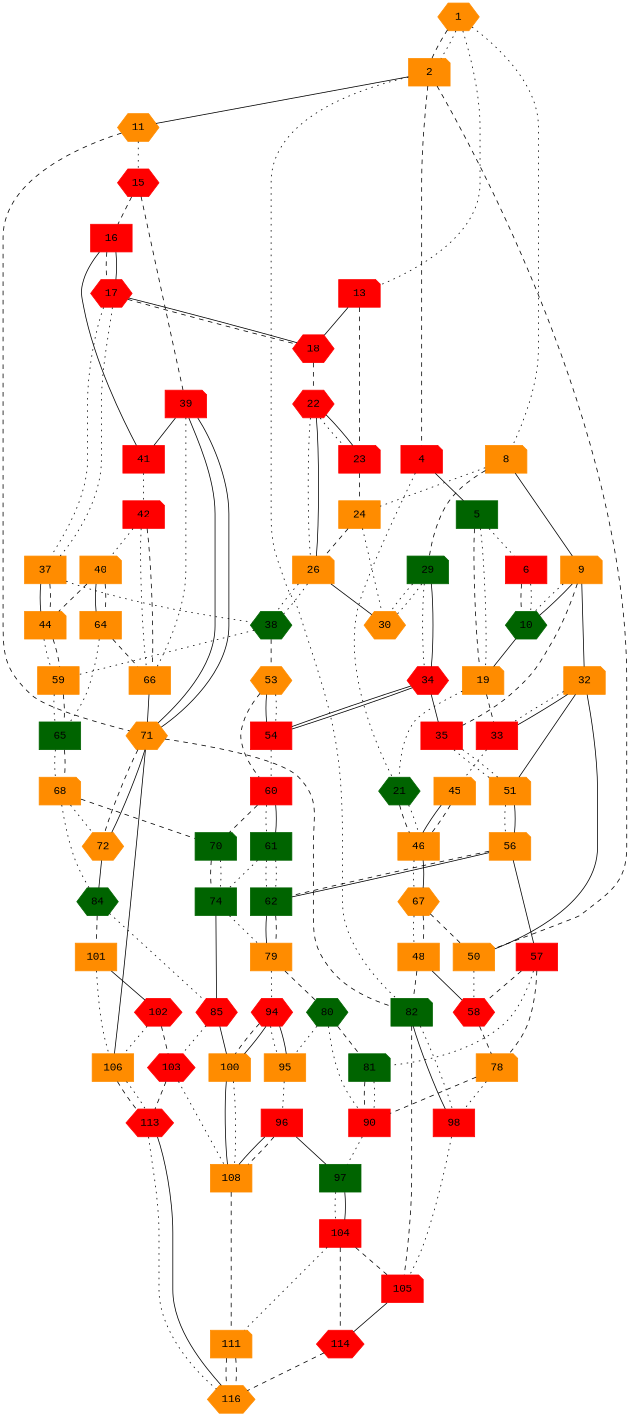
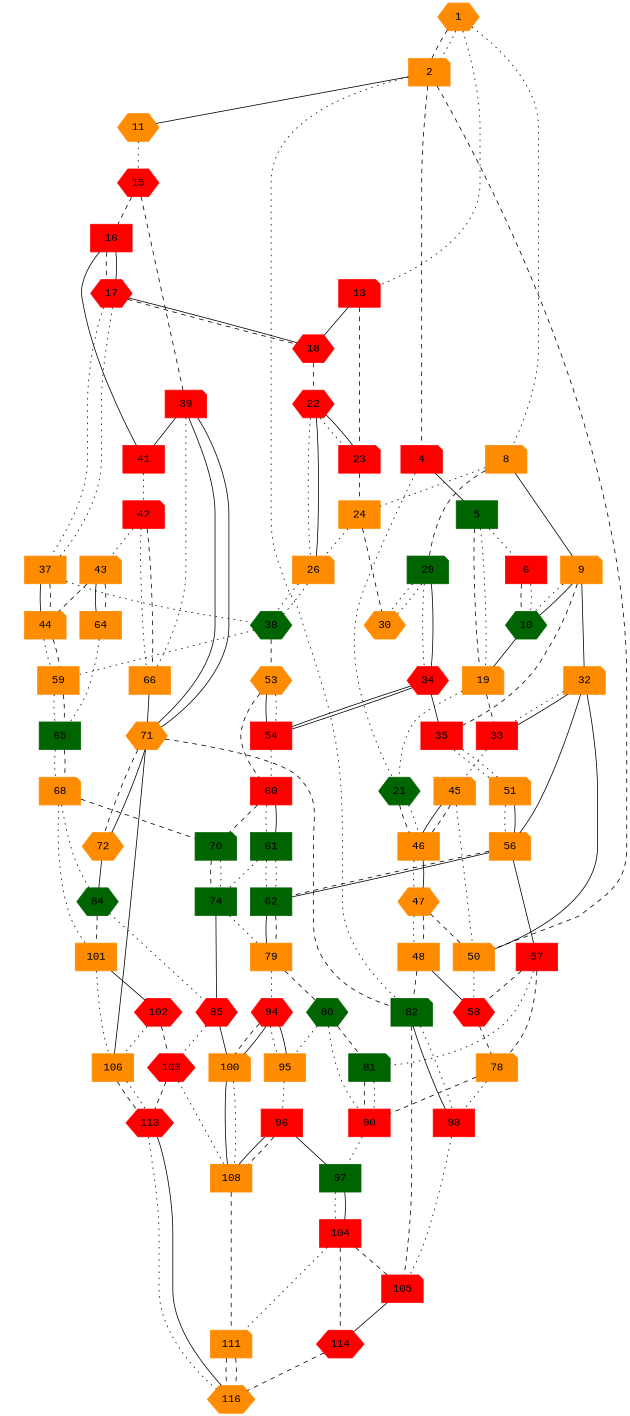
edge "11" -- "71": removed
edge "24" -- "26": style dashed -> dotted
node "40": label "40" -> "43"
edge "24" -- "30": style dotted -> dashed
edge "26" -- "30": removed
edge "64" -- "66": removed
edge "32" -- "51": now "32" -- "56"
edge "68" -- "72": now "68" -- "101"
edge "45" -- "50": added
node "67": label "67" -> "47"
